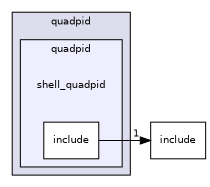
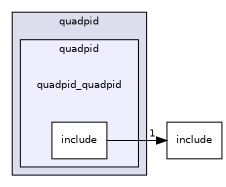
node "shell_quadpid": label "shell_quadpid" -> "quadpid_quadpid"
